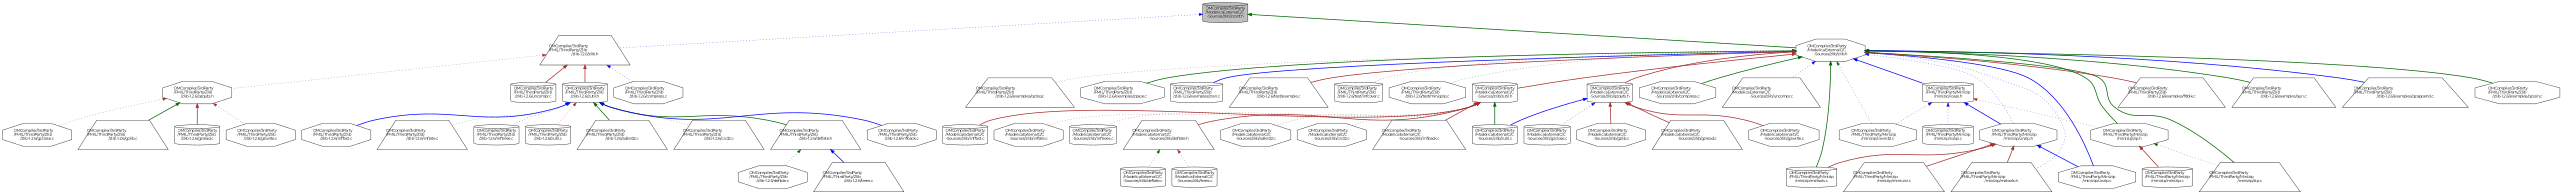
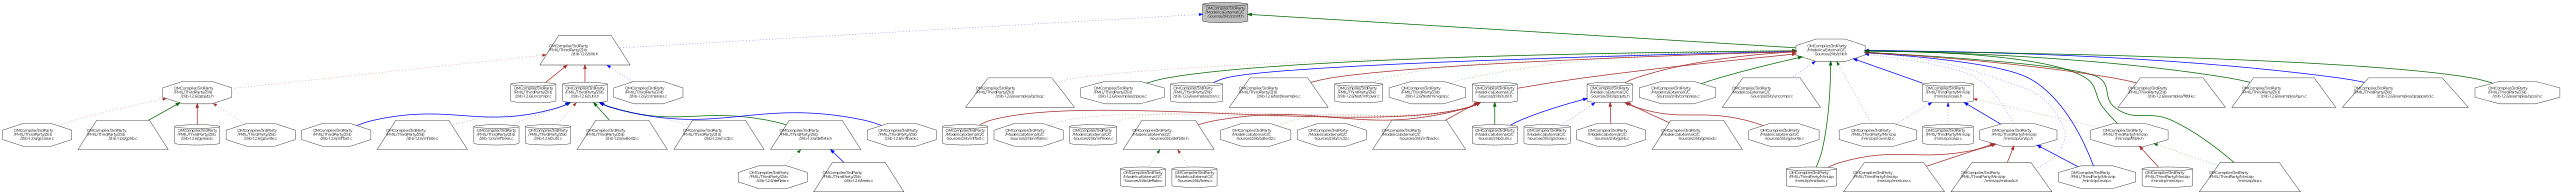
node "OMCompiler/3rdParty /FMIL/ThirdParty/Minizip /minizip/zip.h": label "OMCompiler/3rdParty /FMIL/ThirdParty/Minizip /minizip/zip.h" -> "OMCompiler/3rdParty /FMIL/ThirdParty/Minizip /minizip/fitblk.h"
